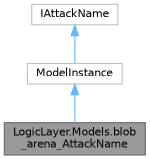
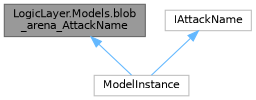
edge "LogicLayer.Models.blob _arena_AttackName" -> "ModelInstance": reversed
